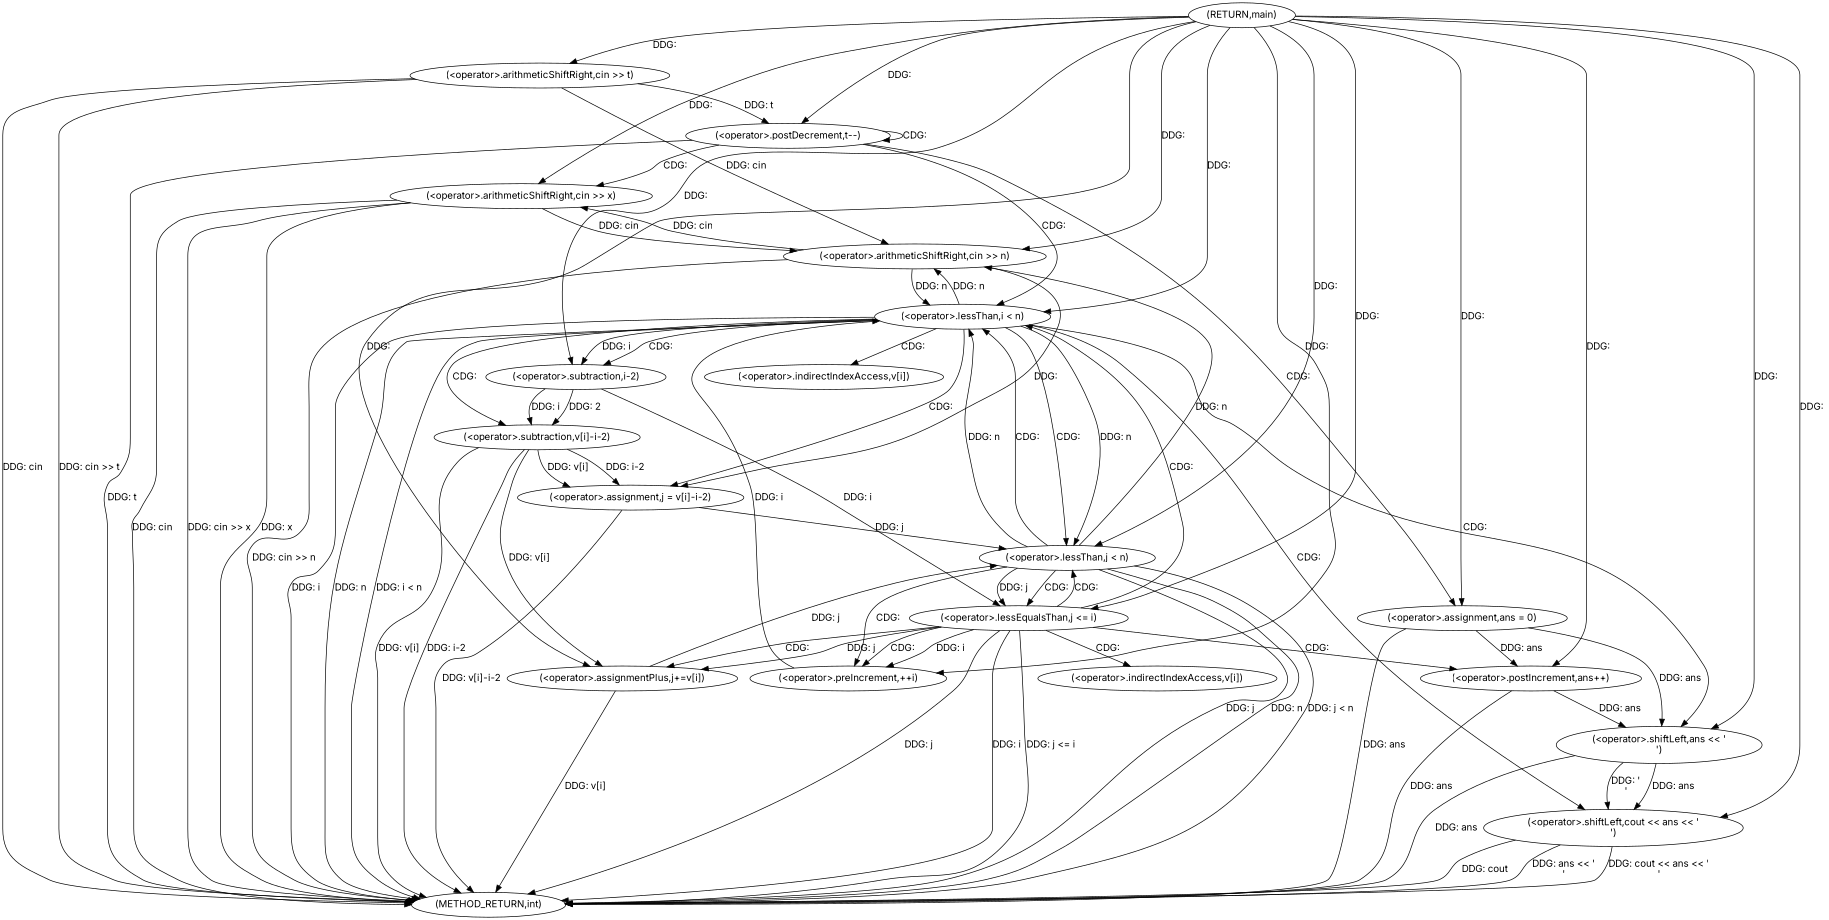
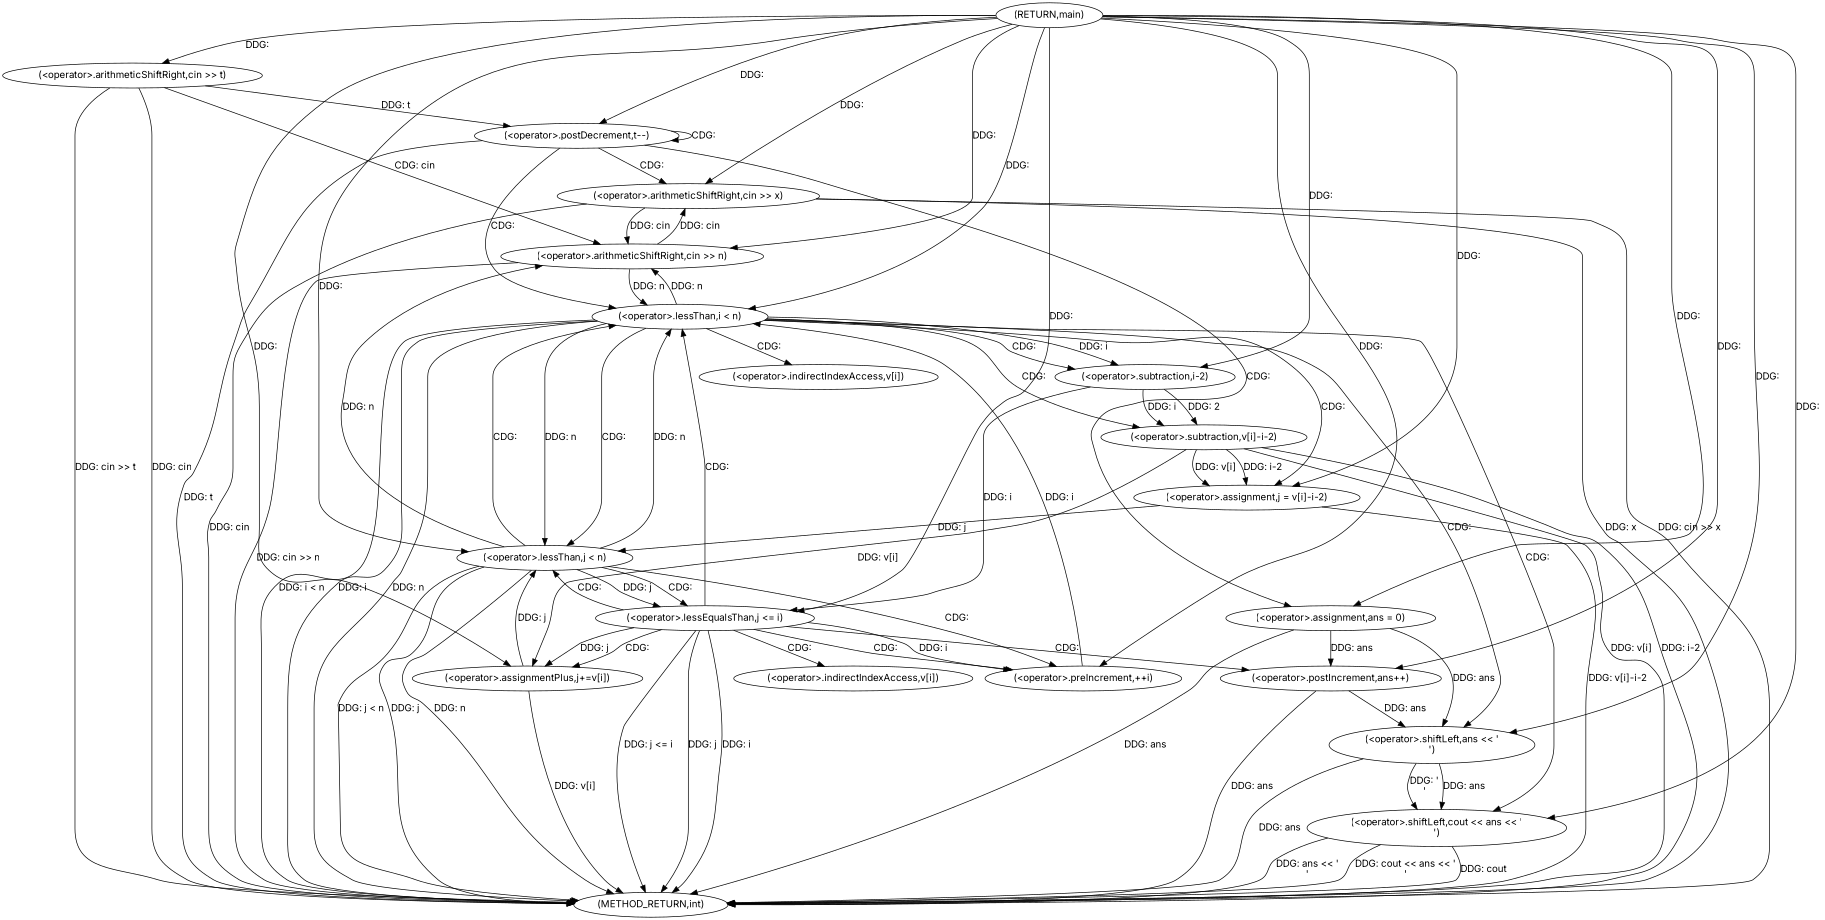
edge "(<operator>.arithmeticShiftRight,cin >> t)" -> "(<operator>.arithmeticShiftRight,cin >> n)": label "DDG: cin" -> "CDG: cin"
edge "(<operator>.arithmeticShiftRight,cin >> n)" -> "(<operator>.assignment,j = v[i]-i-2)": now "(RETURN,main)" -> "(<operator>.assignment,j = v[i]-i-2)"
